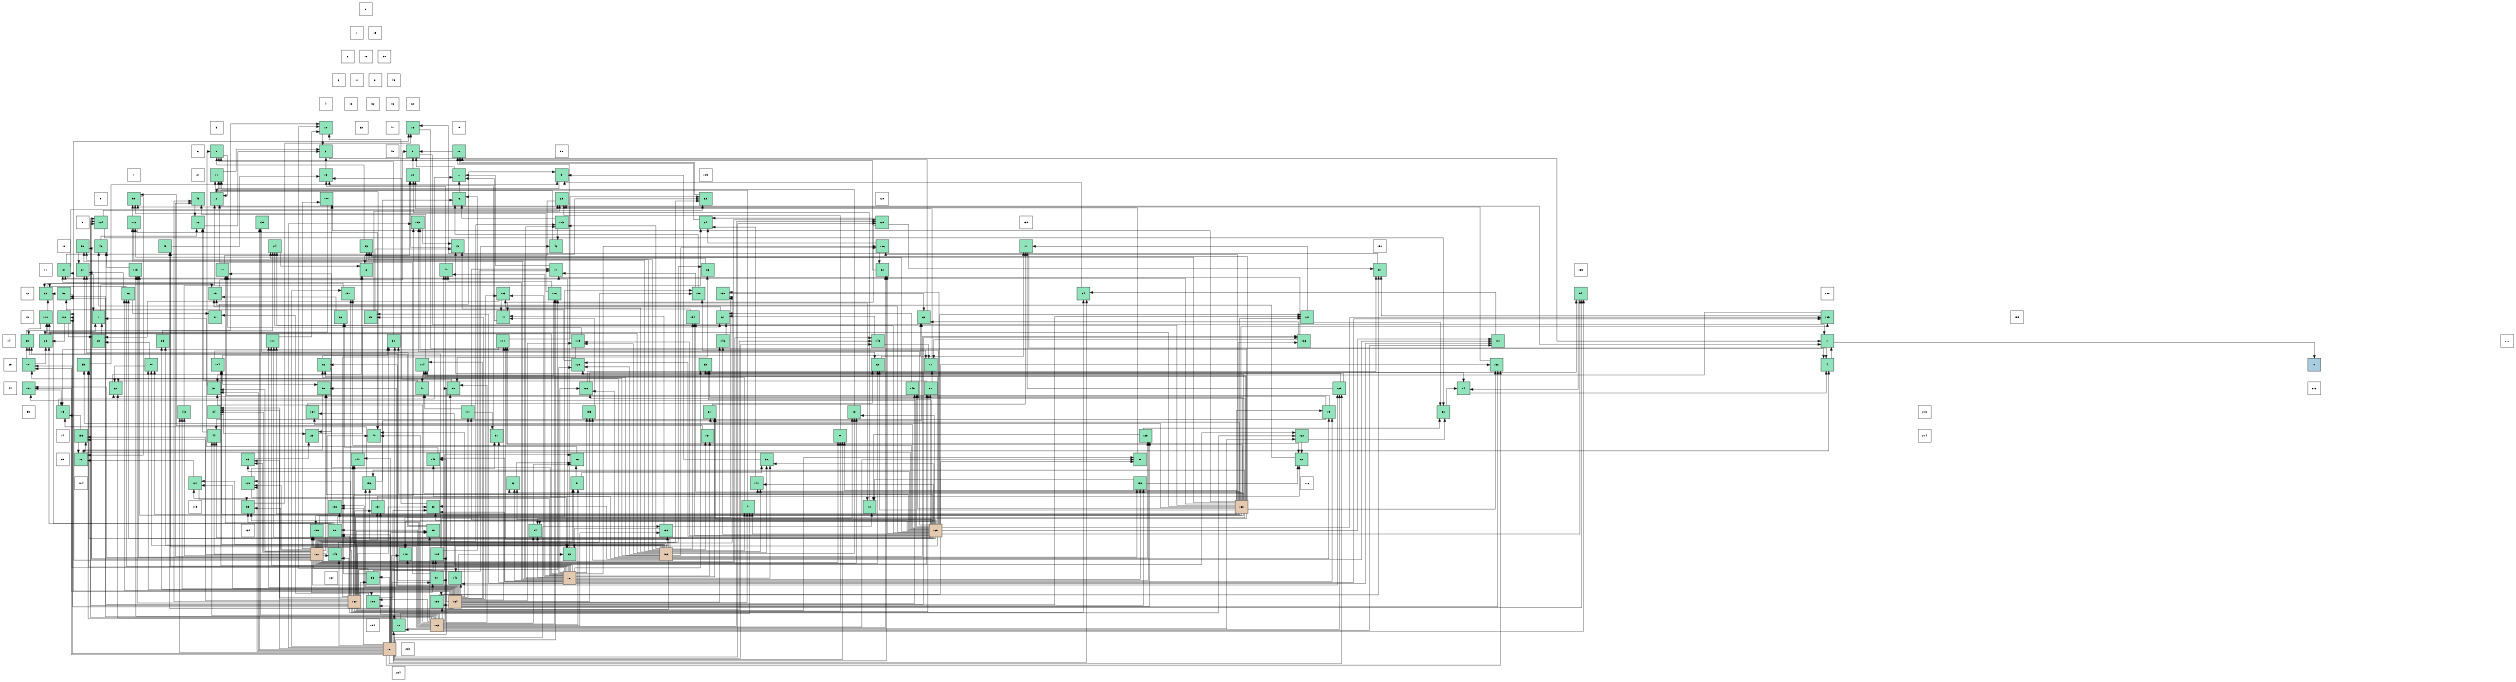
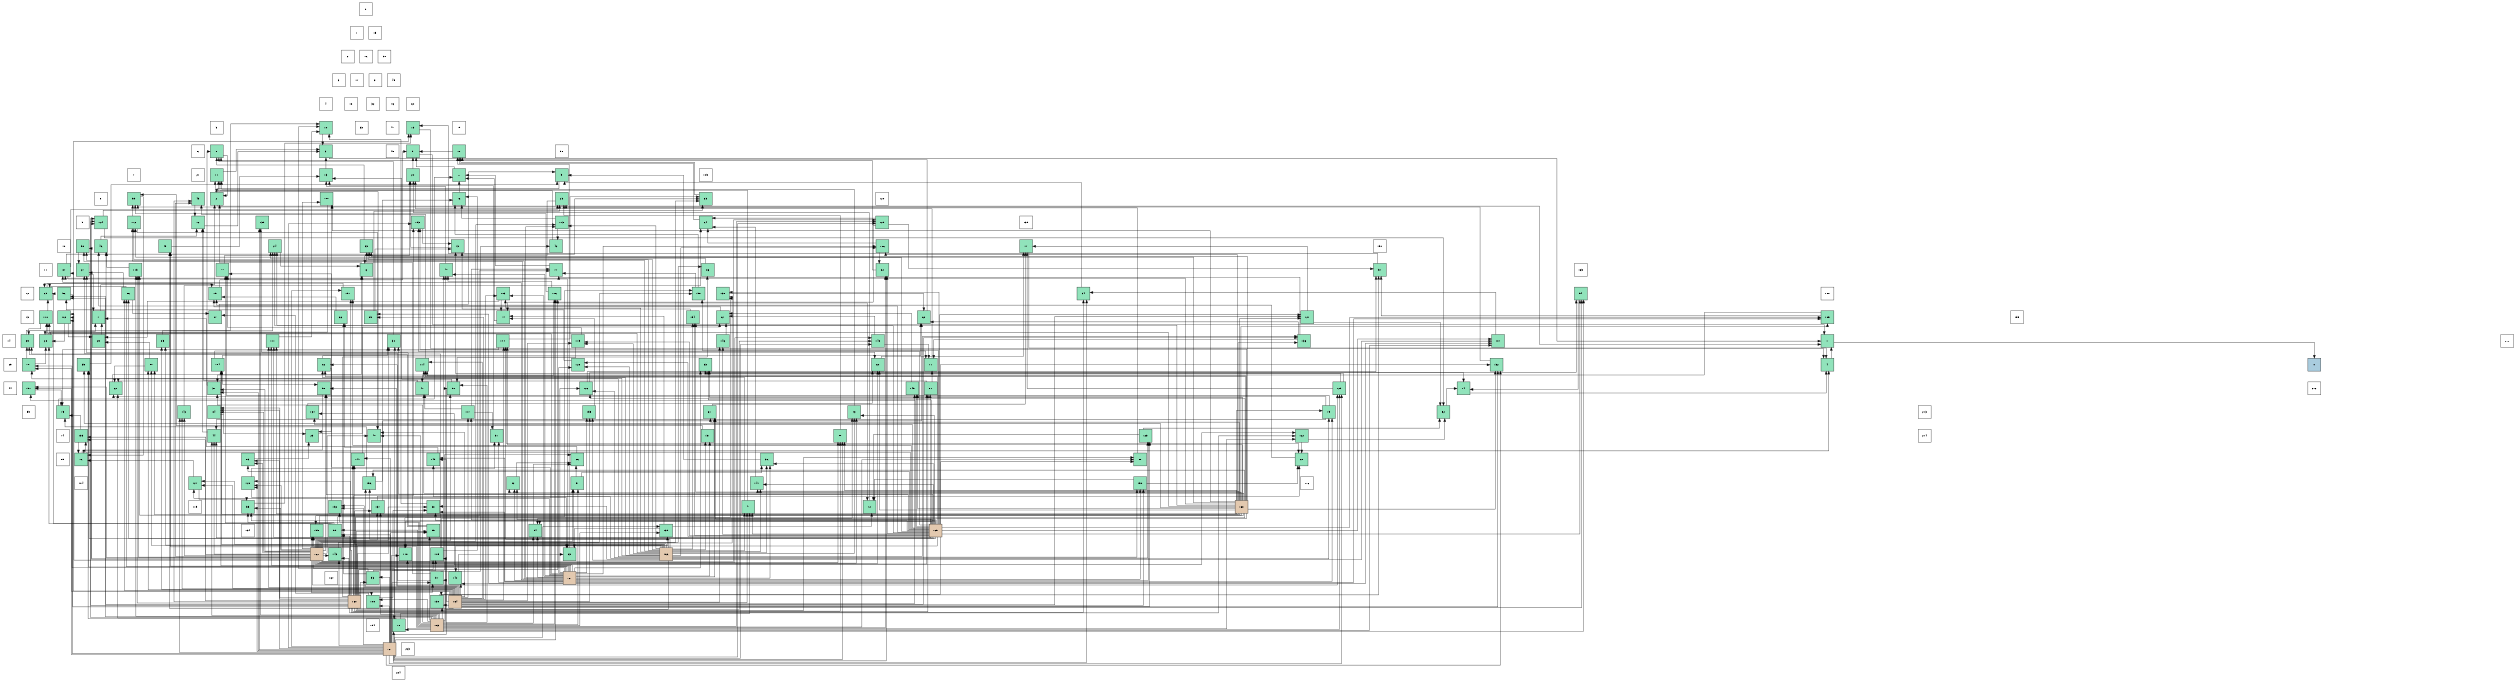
edge "168" -> "128": removed
